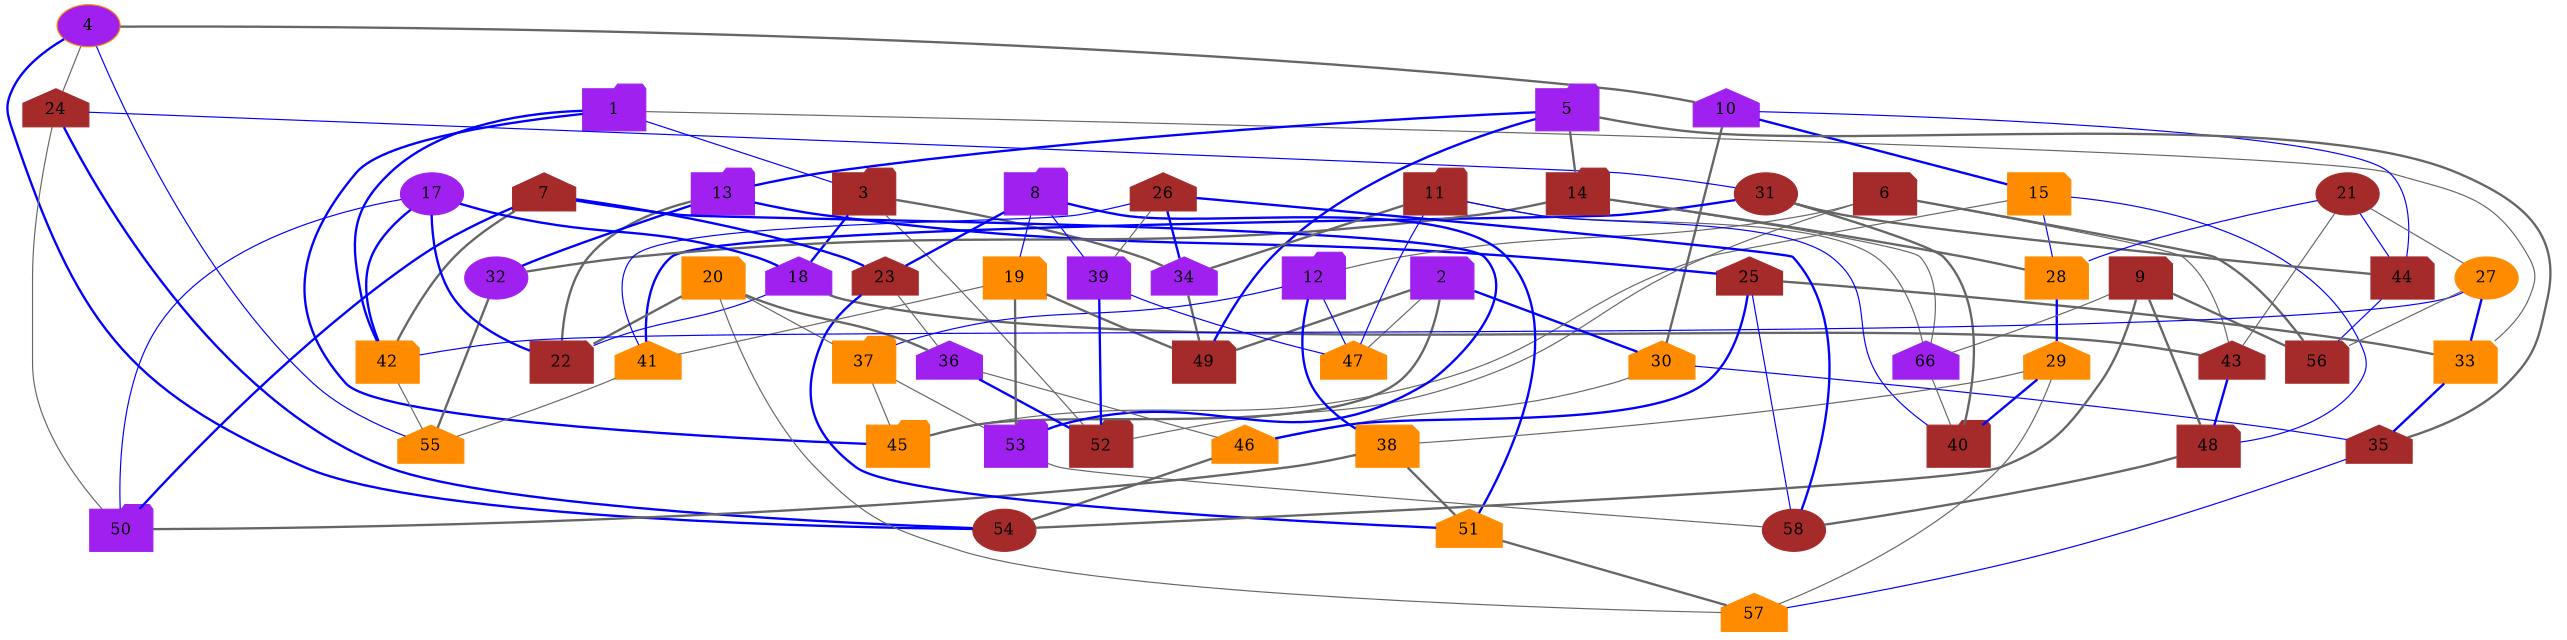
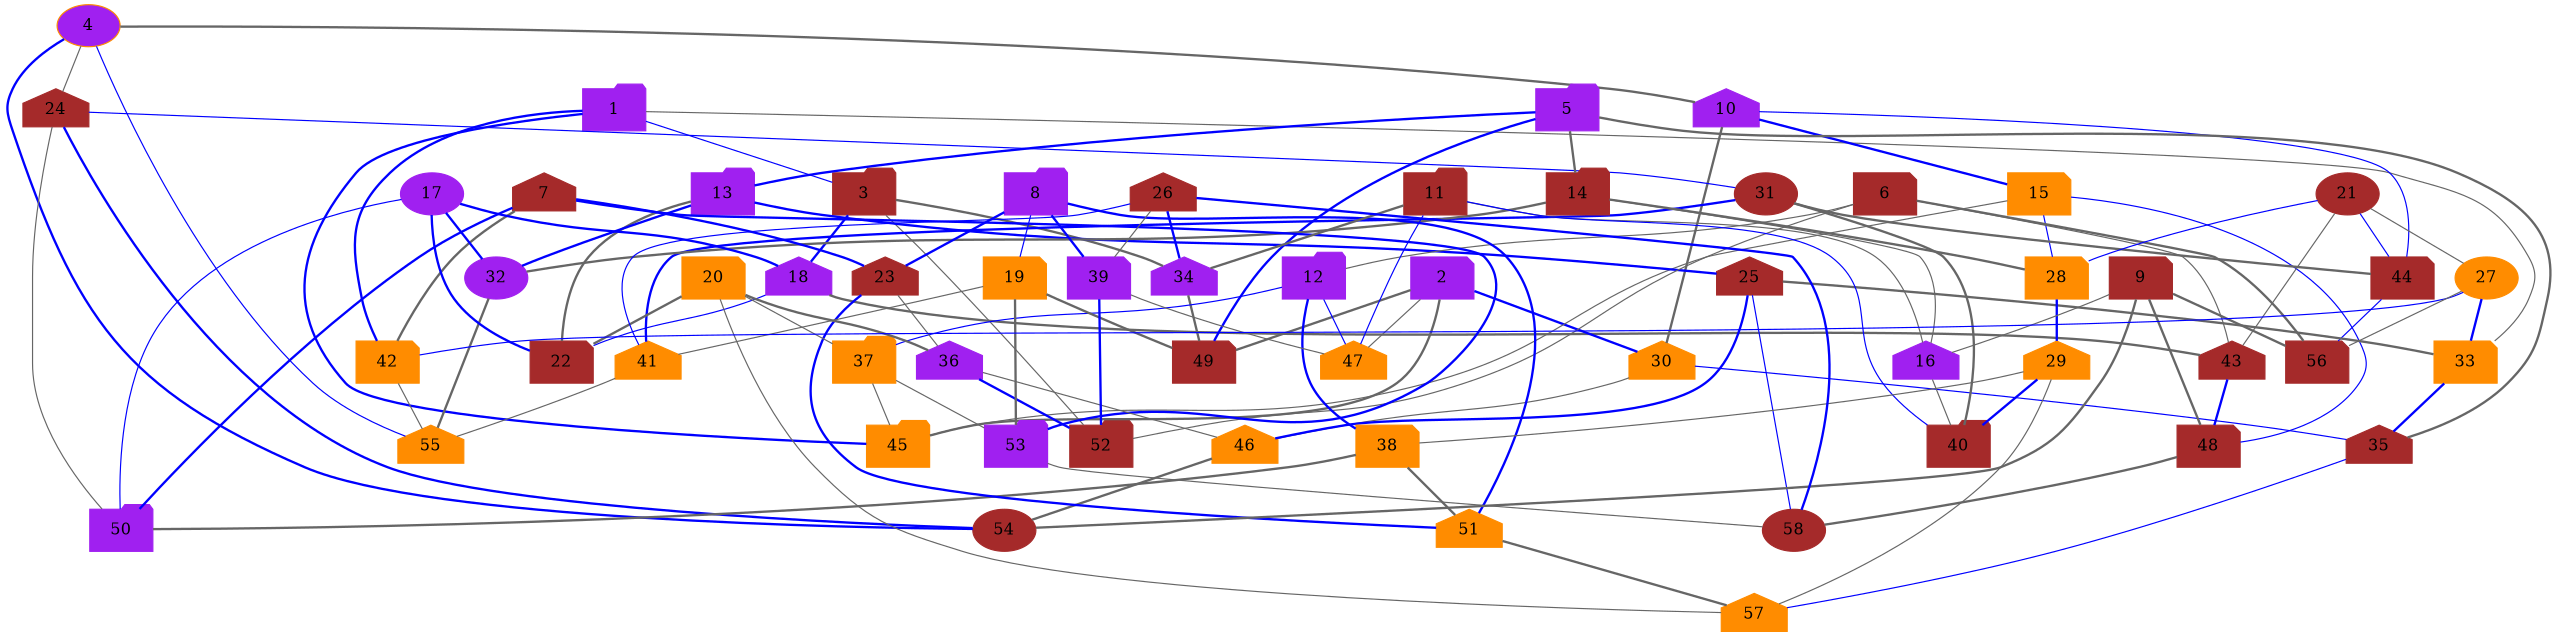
edge "8" -- "39": style solid -> bold
edge "17" -- "42": now "17" -- "32"
edge "39" -- "47": color blue -> gray40
node "66": label "66" -> "16"
